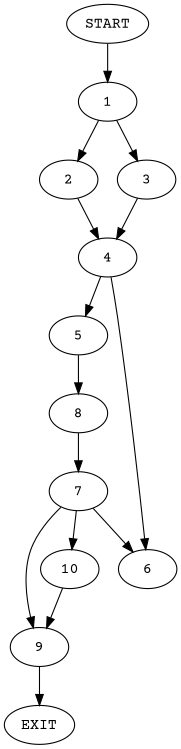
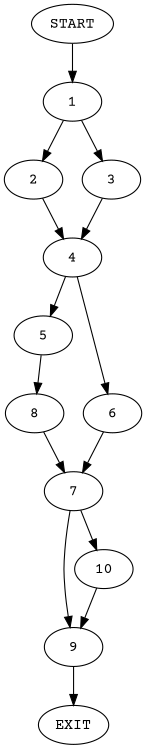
edge "7" -> "6": reversed
